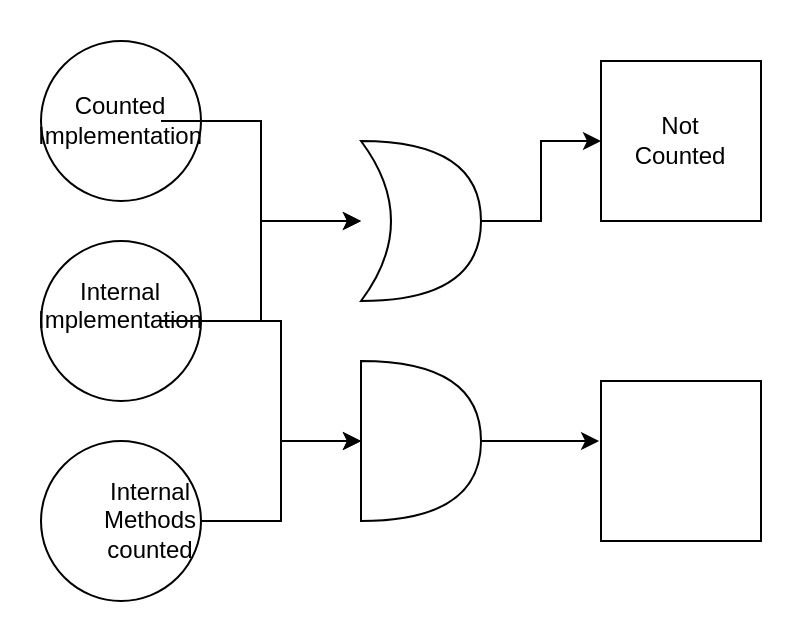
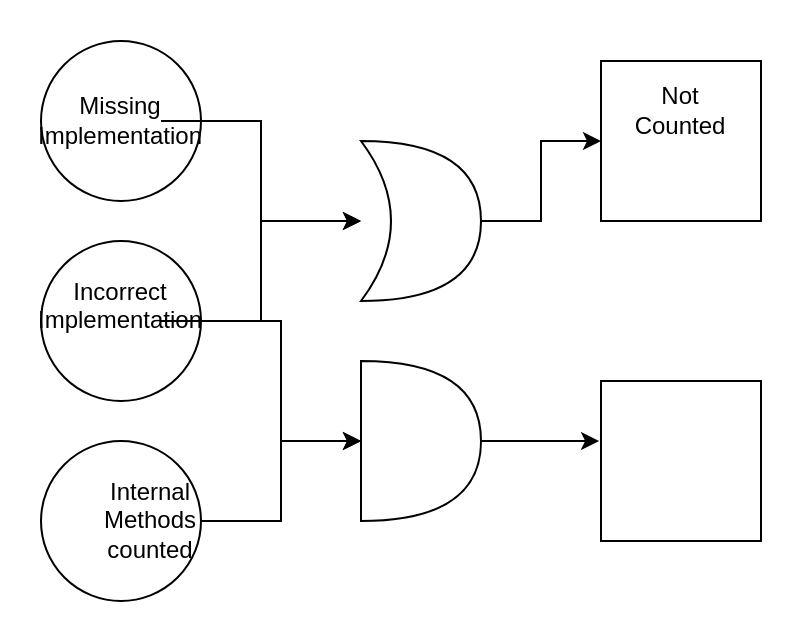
node "Counted Implementation": label "Counted Implementation" -> "Missing Implementation"
node "Not Counted": moved (681, 141) -> (681, 111)
node "Internal Implementation": label "Internal Implementation" -> "Incorrect Implementation"
